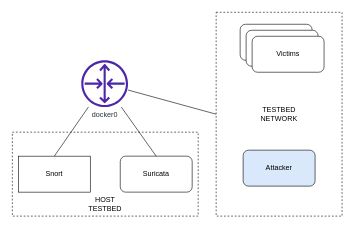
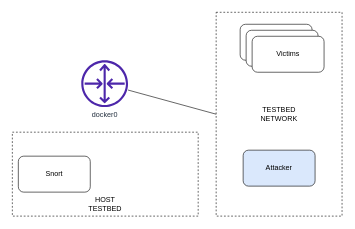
edge "docker0" -- "Snort": removed
edge "docker0" -- "Suricata": removed
node "Snort": shape rectangle -> rounded rectangle
node "Suricata": removed
